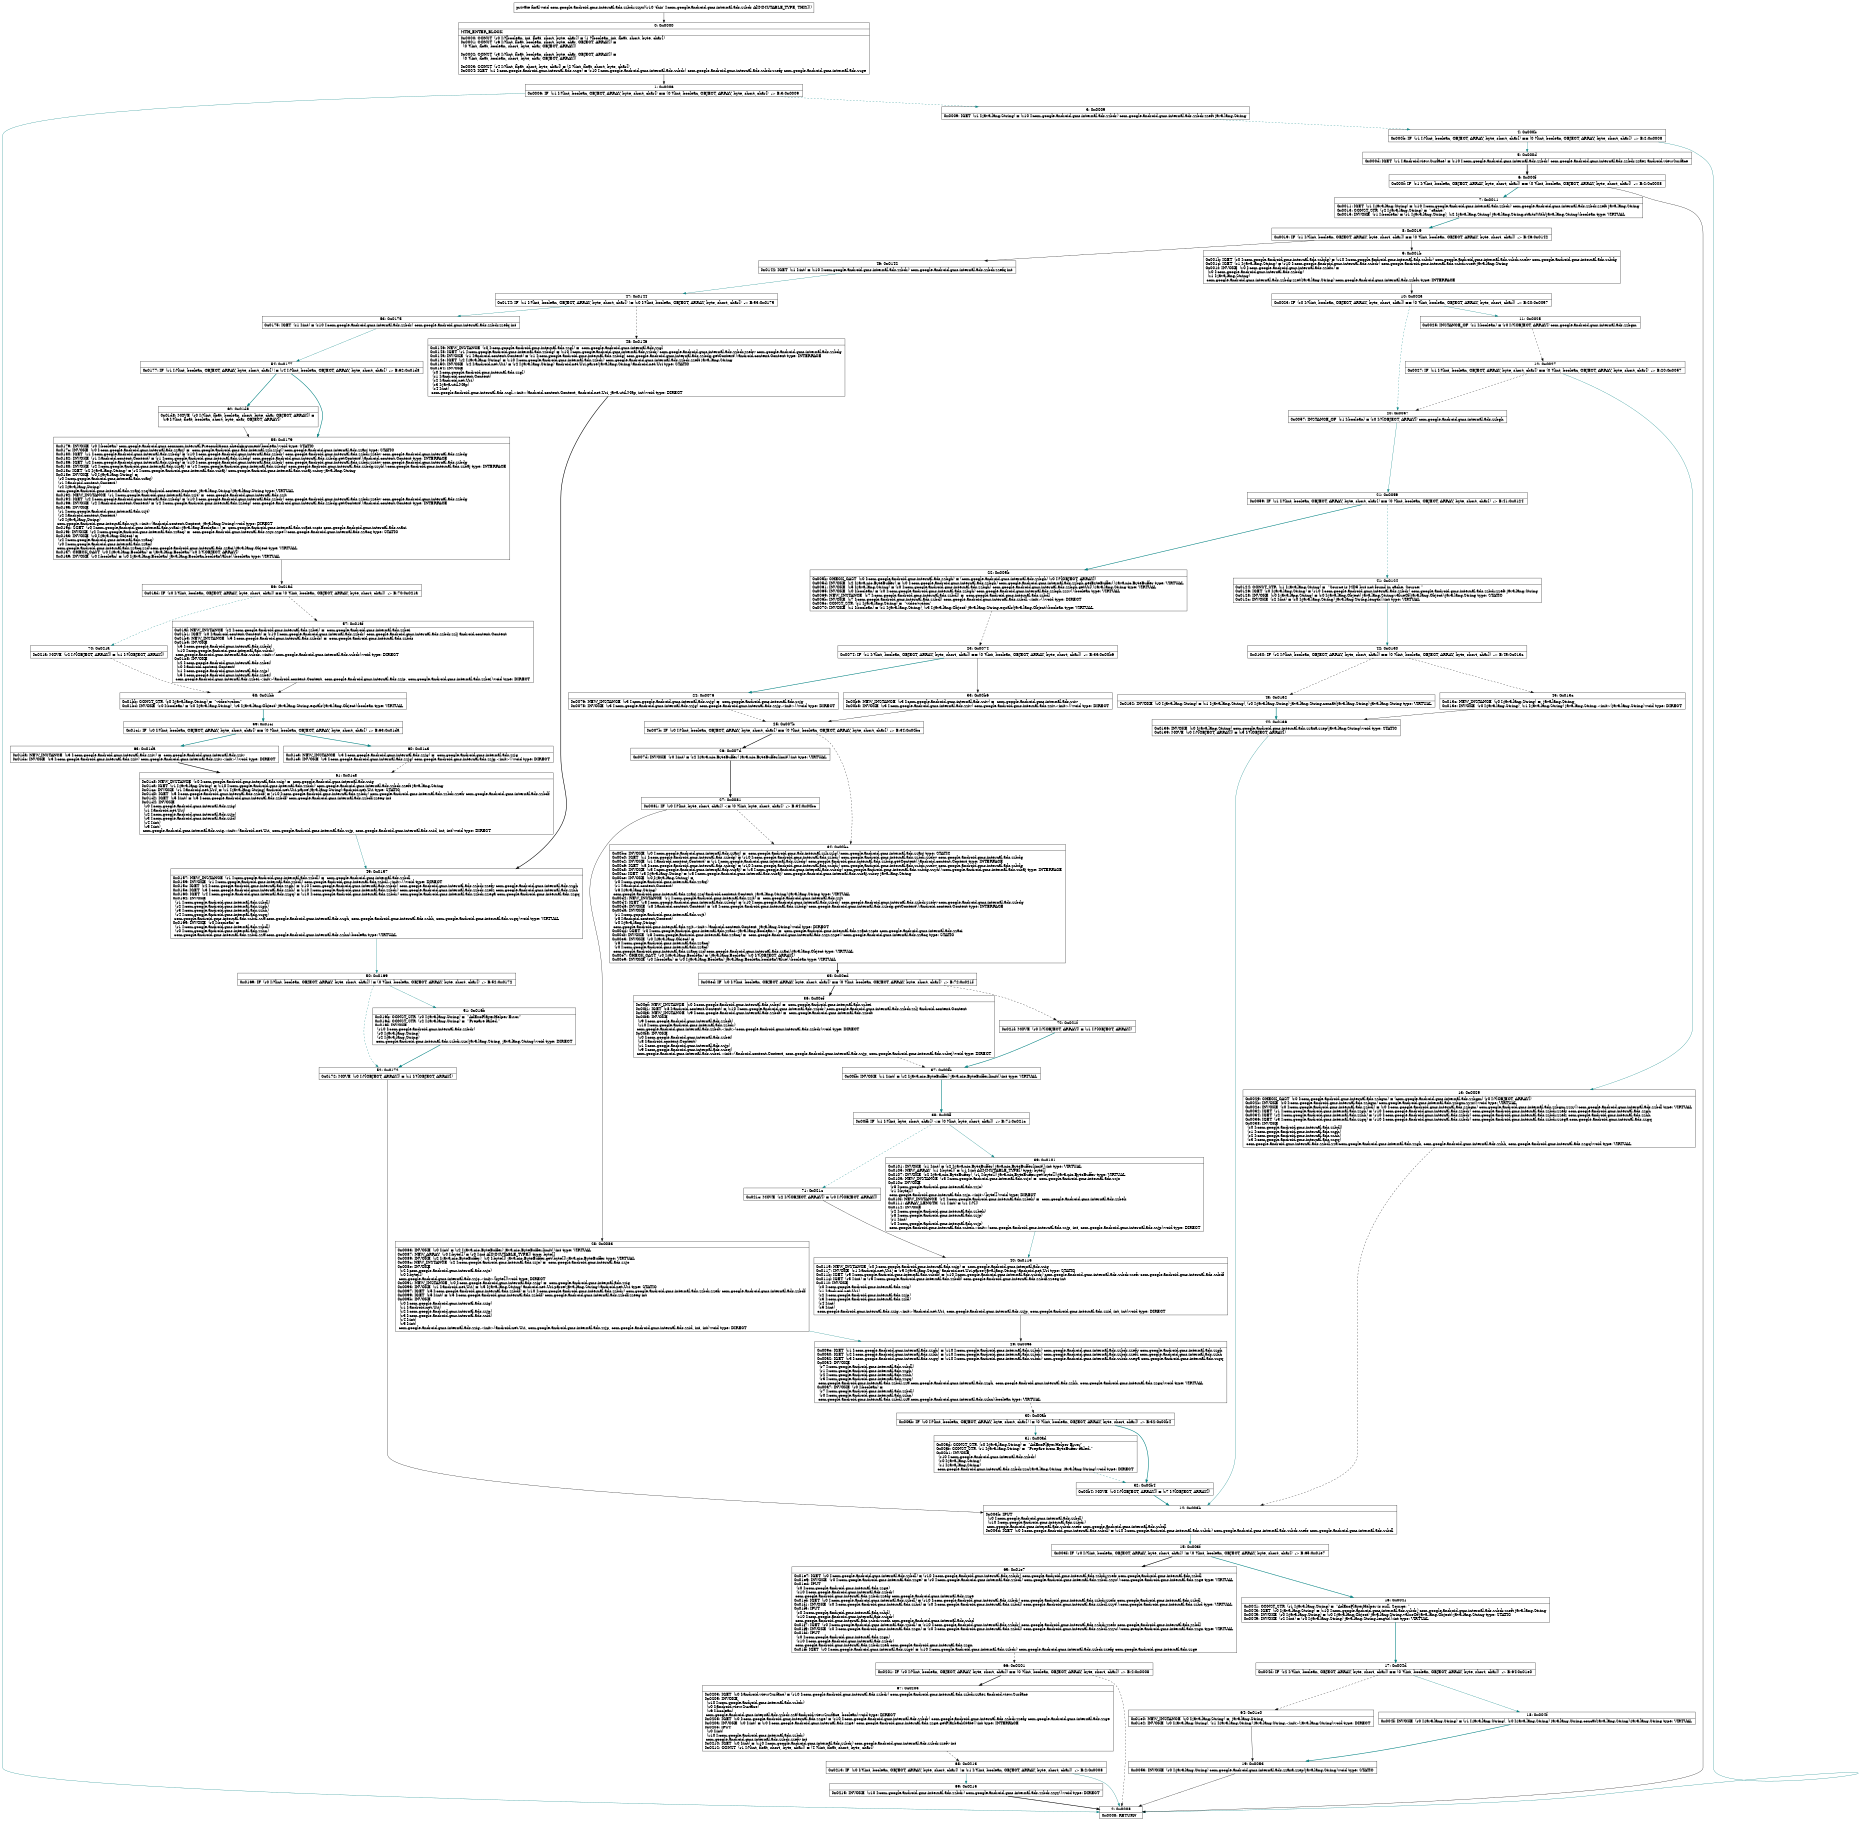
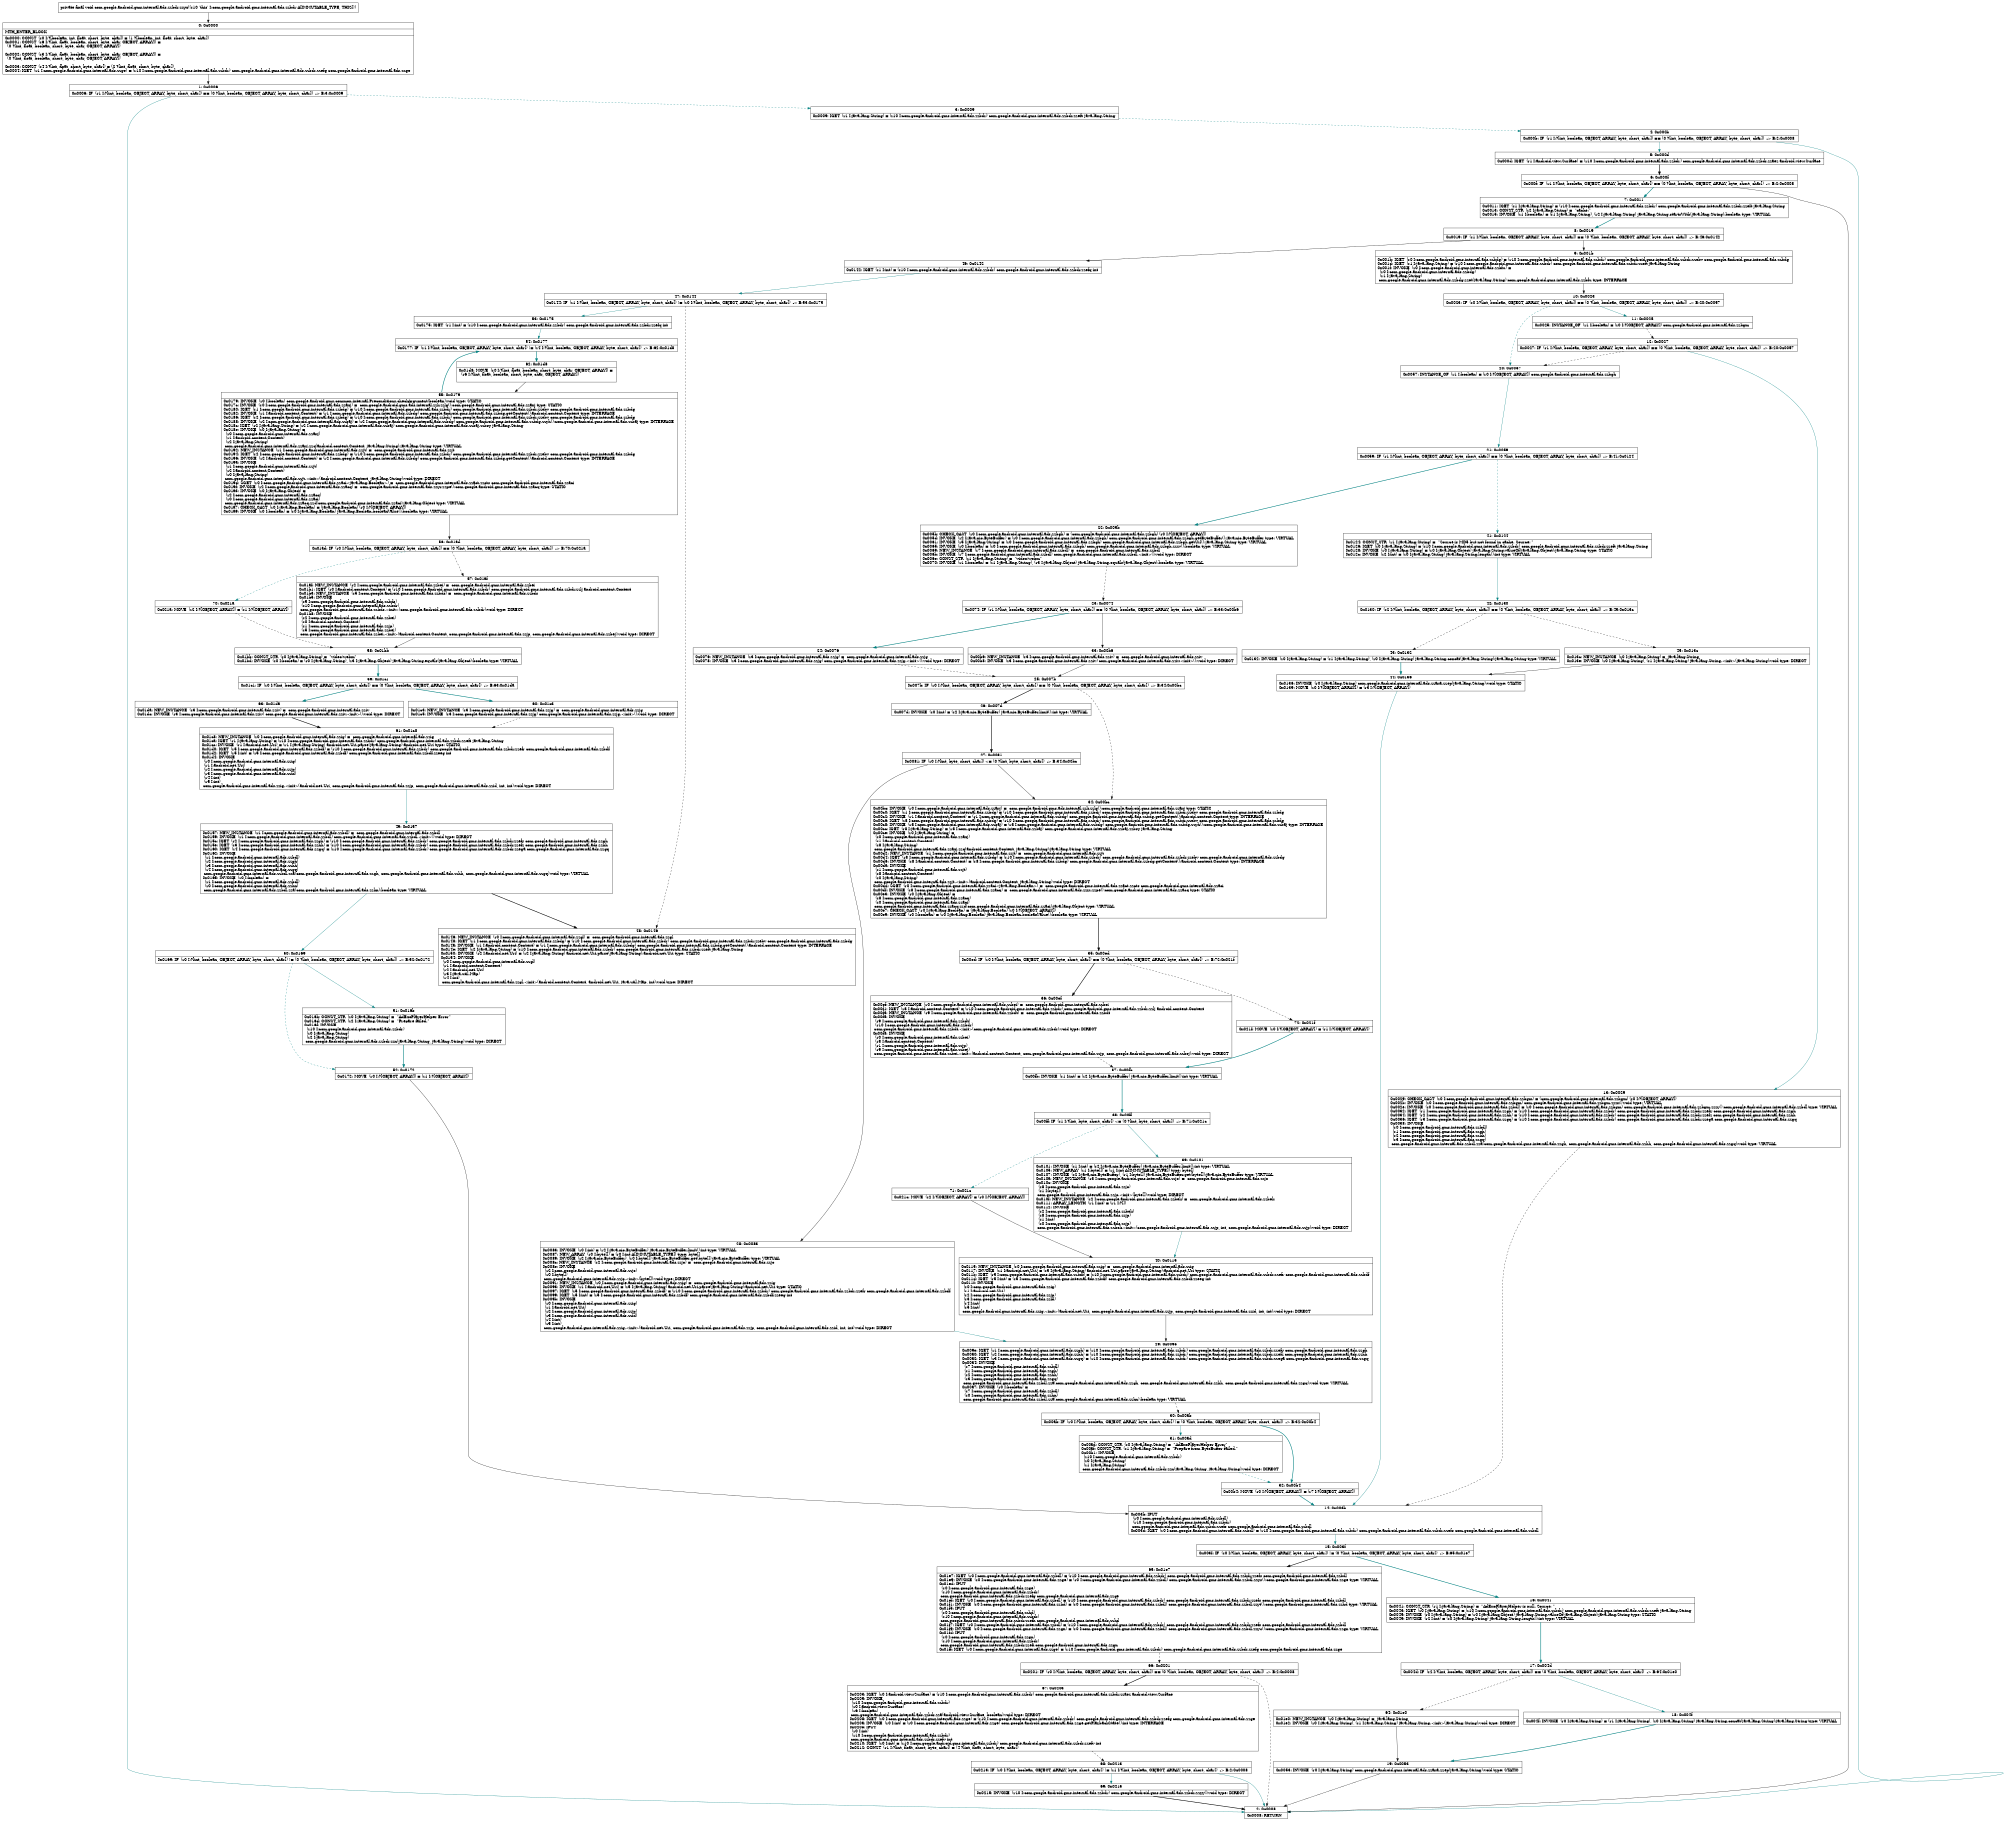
edge "54: 0x0177" -> "55: 0x0179": reversed
edge "48: 0x0146" -> "49: 0x0157": reversed
edge "27: 0x0081" -> "34: 0x00bc": style dashed -> solid
